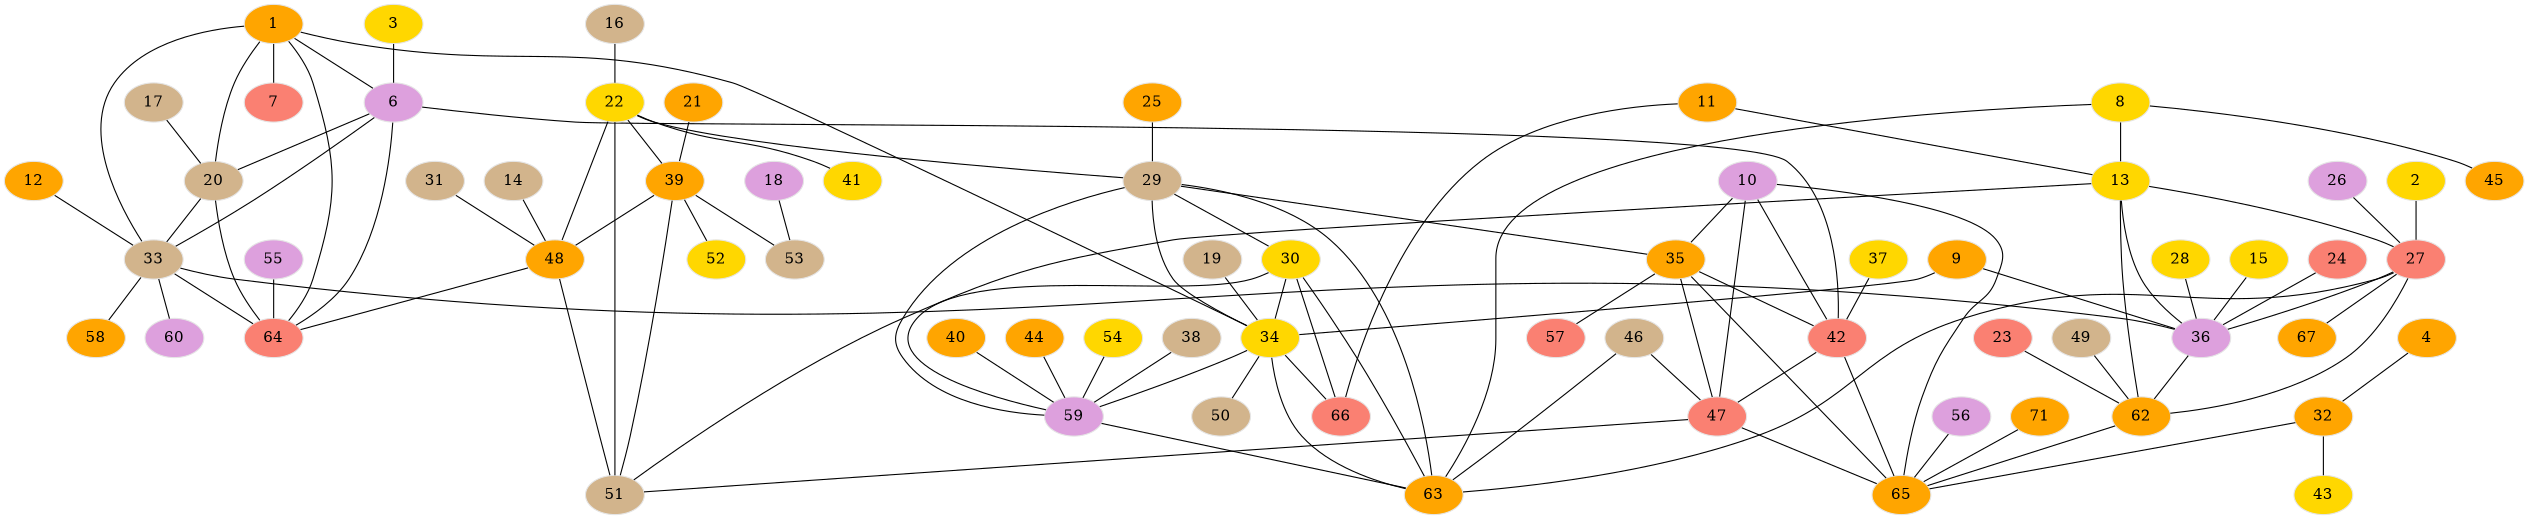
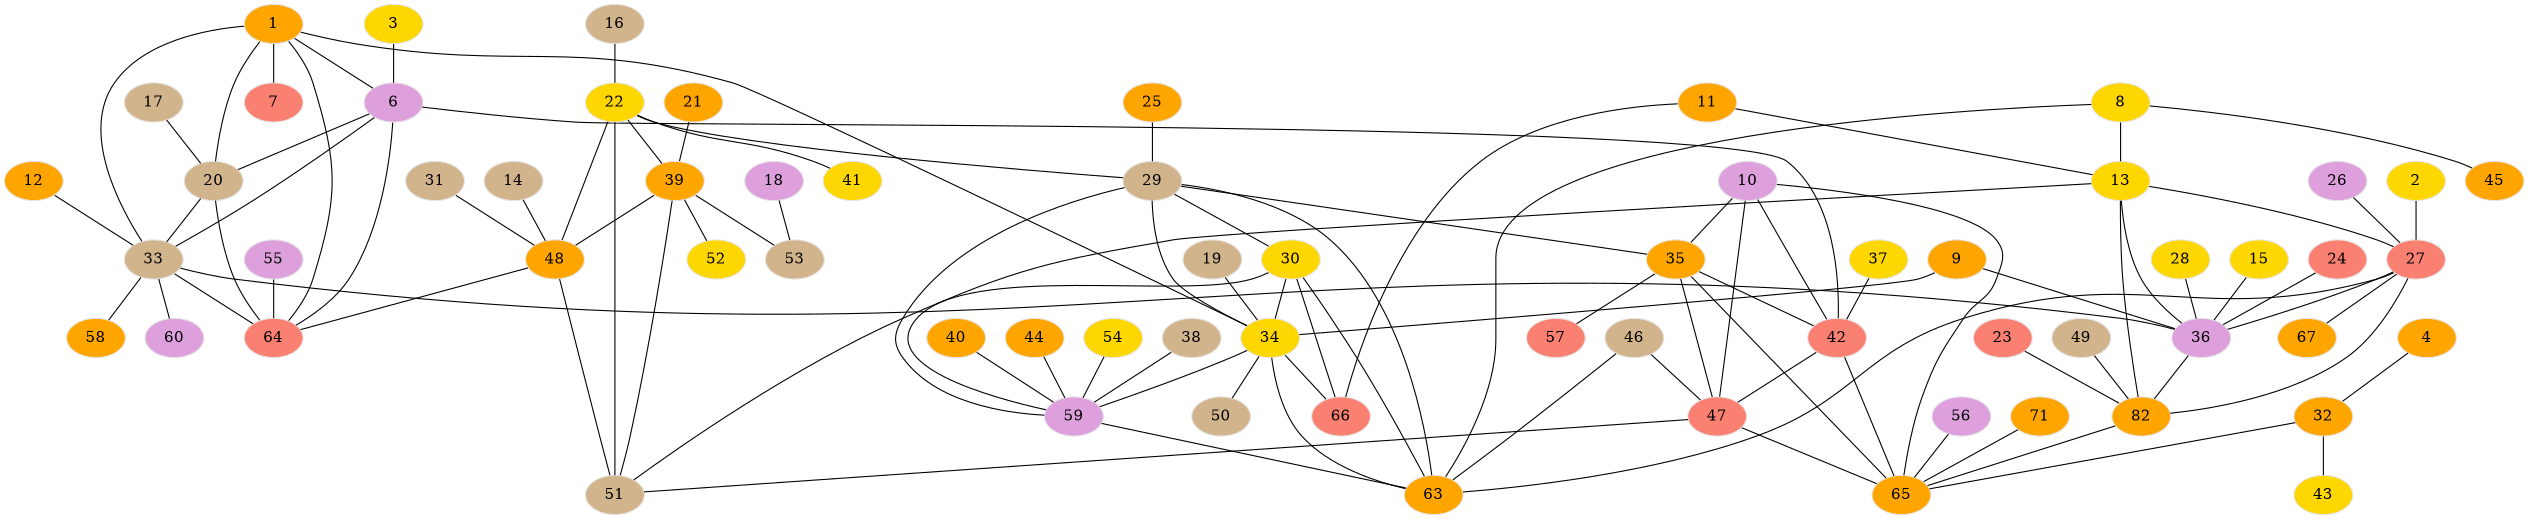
node "62": label "62" -> "82"
